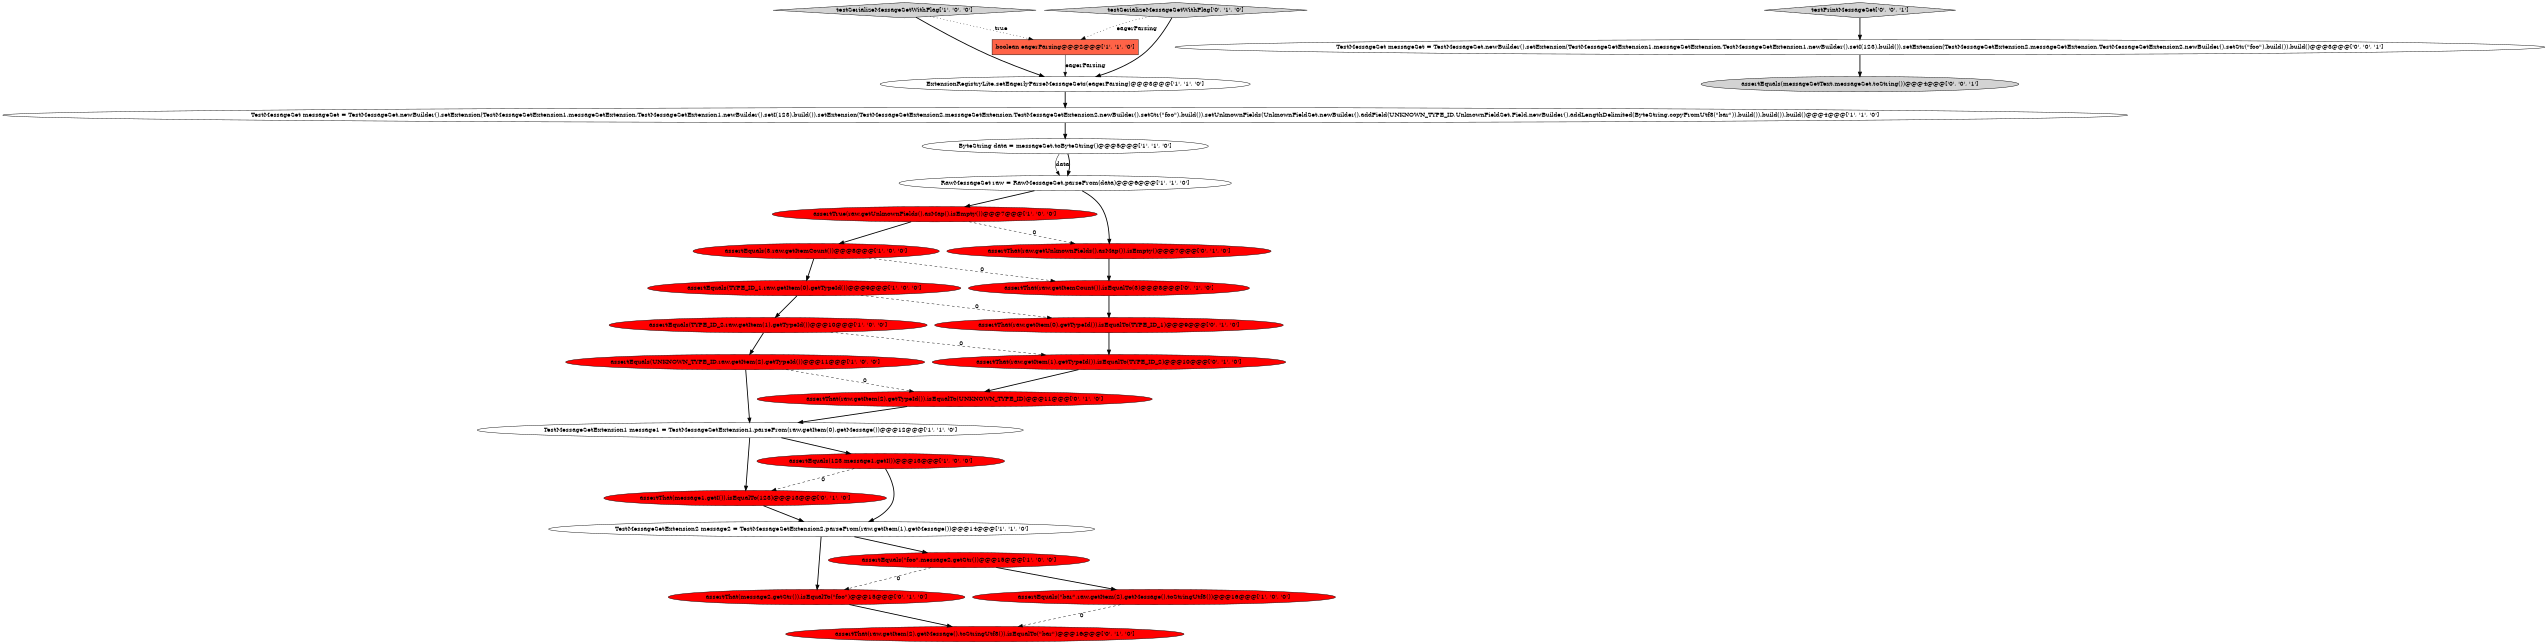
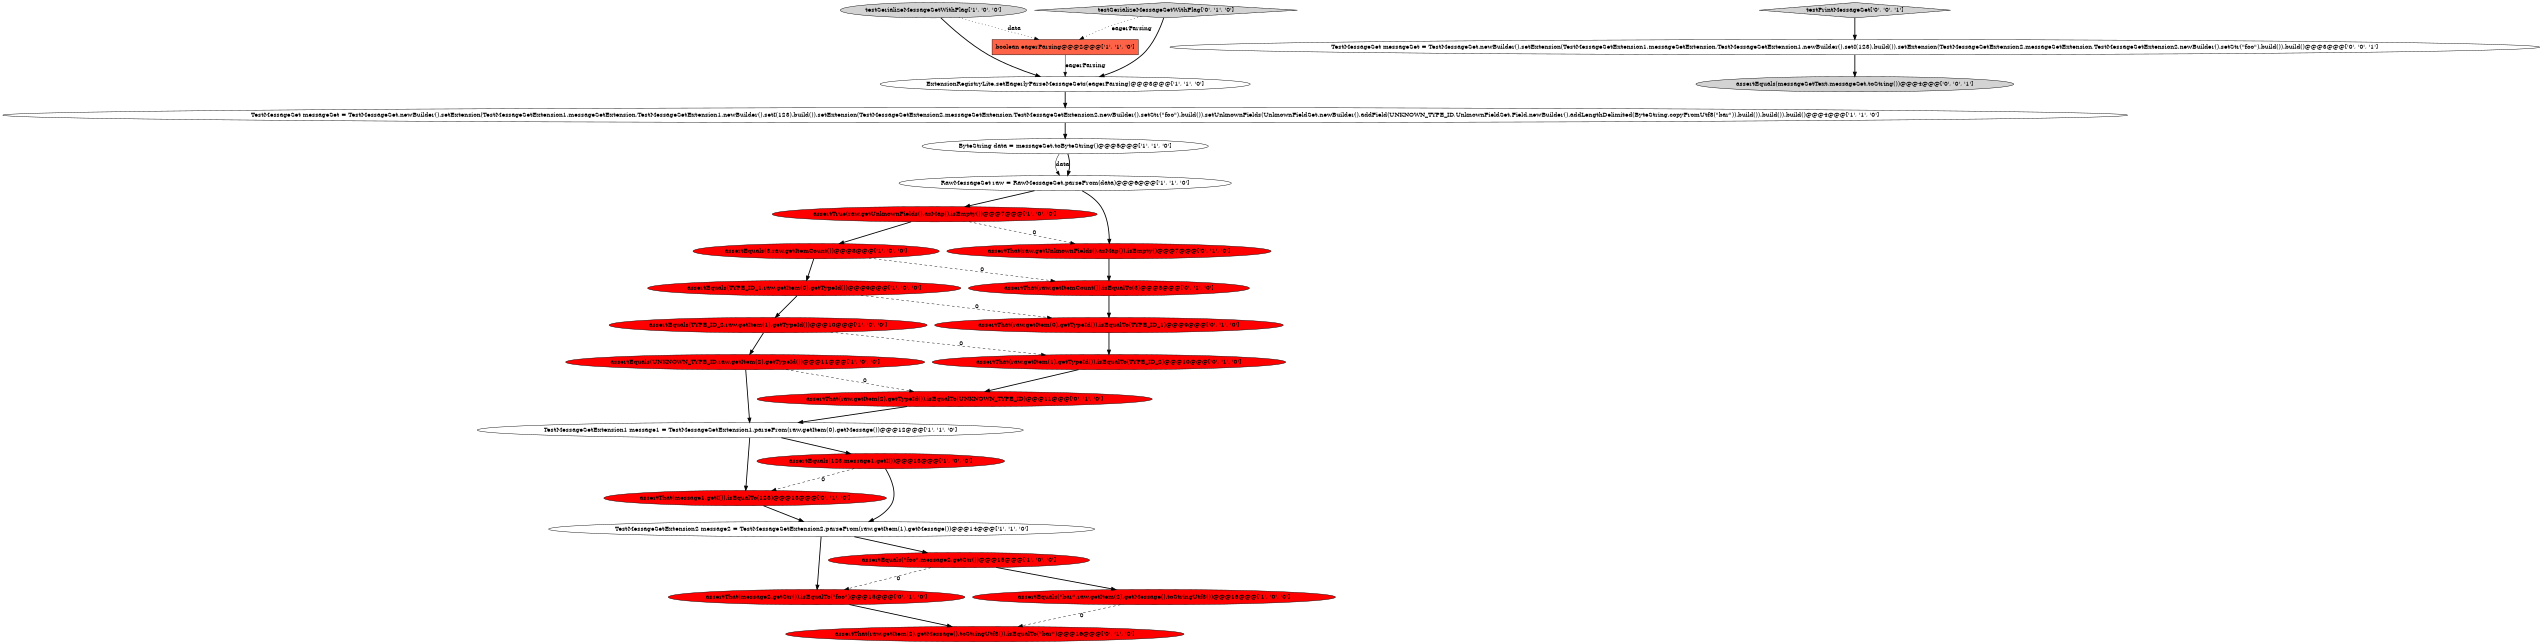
node "testSerializeMessageSetWithFlag['1', '0', '0']": shape diamond -> ellipse
edge "testSerializeMessageSetWithFlag['1', '0', '0']" -> "boolean eagerParsing@@@2@@@['1', '1', '0']": label "true" -> "data"
